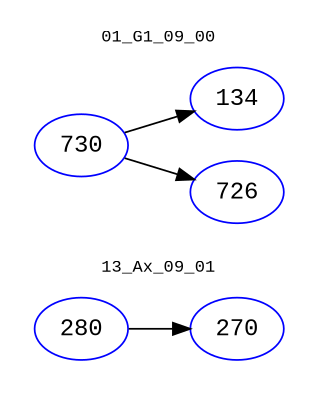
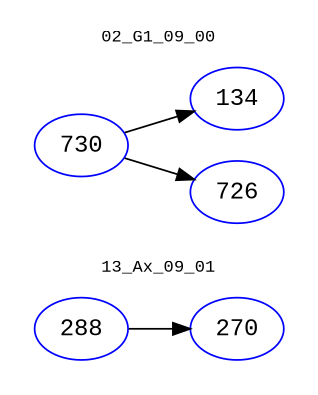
cluster "01_G1_09_00": label "01_G1_09_00" -> "02_G1_09_00"
node "280": label "280" -> "288"
